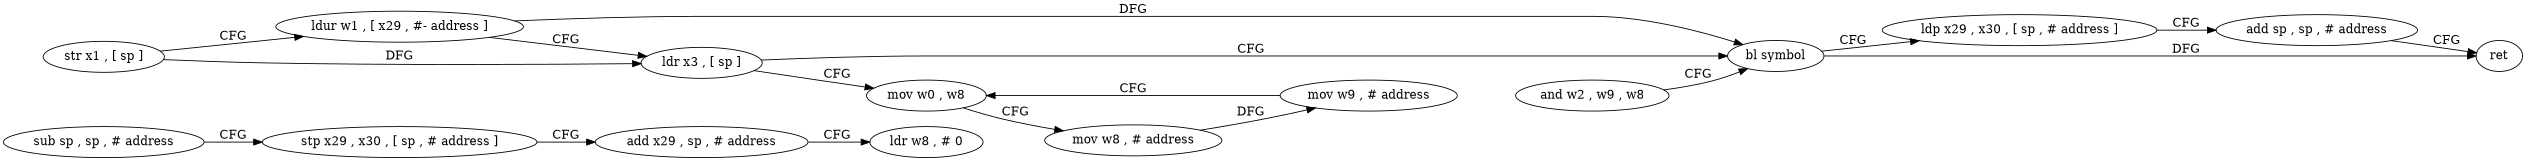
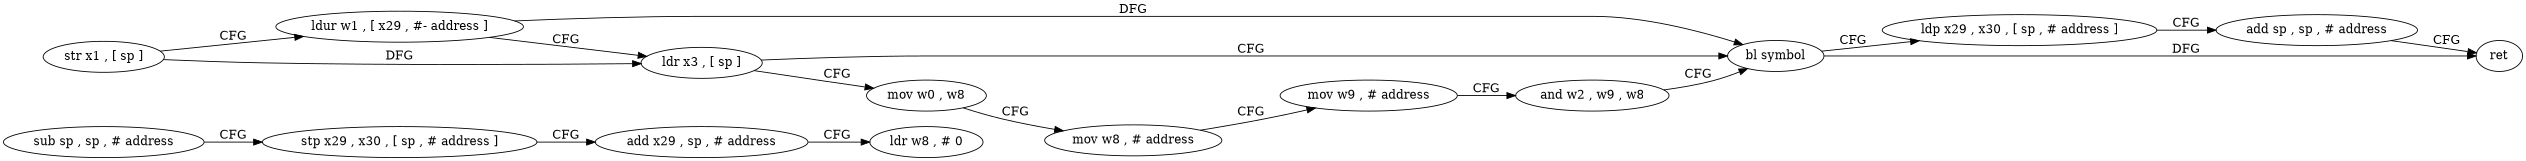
edge "mov w9 , # address" -> "mov w0 , w8": now "mov w9 , # address" -> "and w2 , w9 , w8"
edge "mov w8 , # address" -> "mov w9 , # address": label "DFG" -> "CFG"
